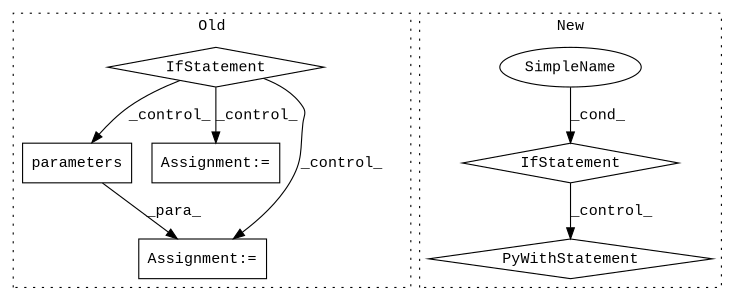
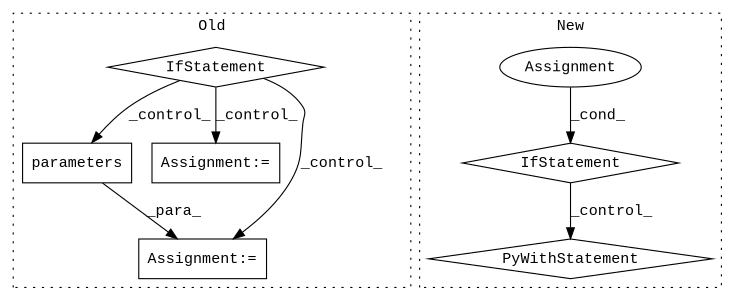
node "SimpleName": label "SimpleName" -> "Assignment"
